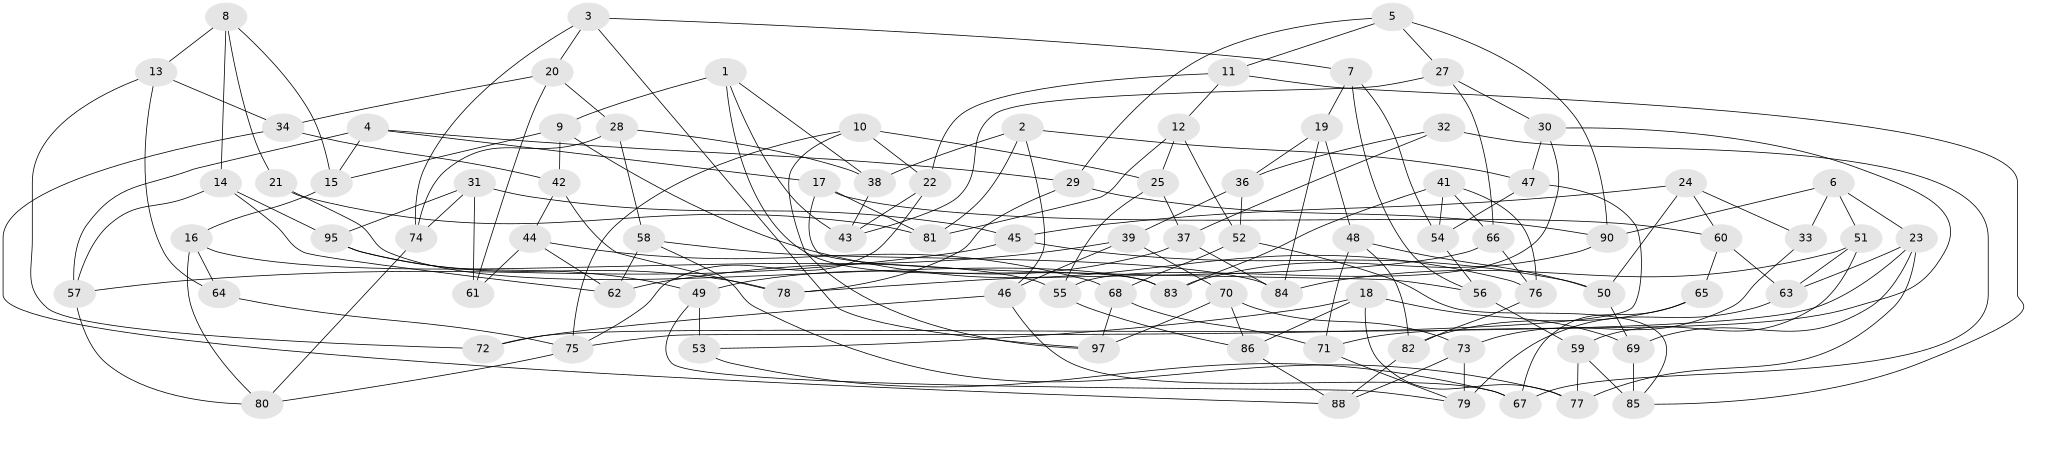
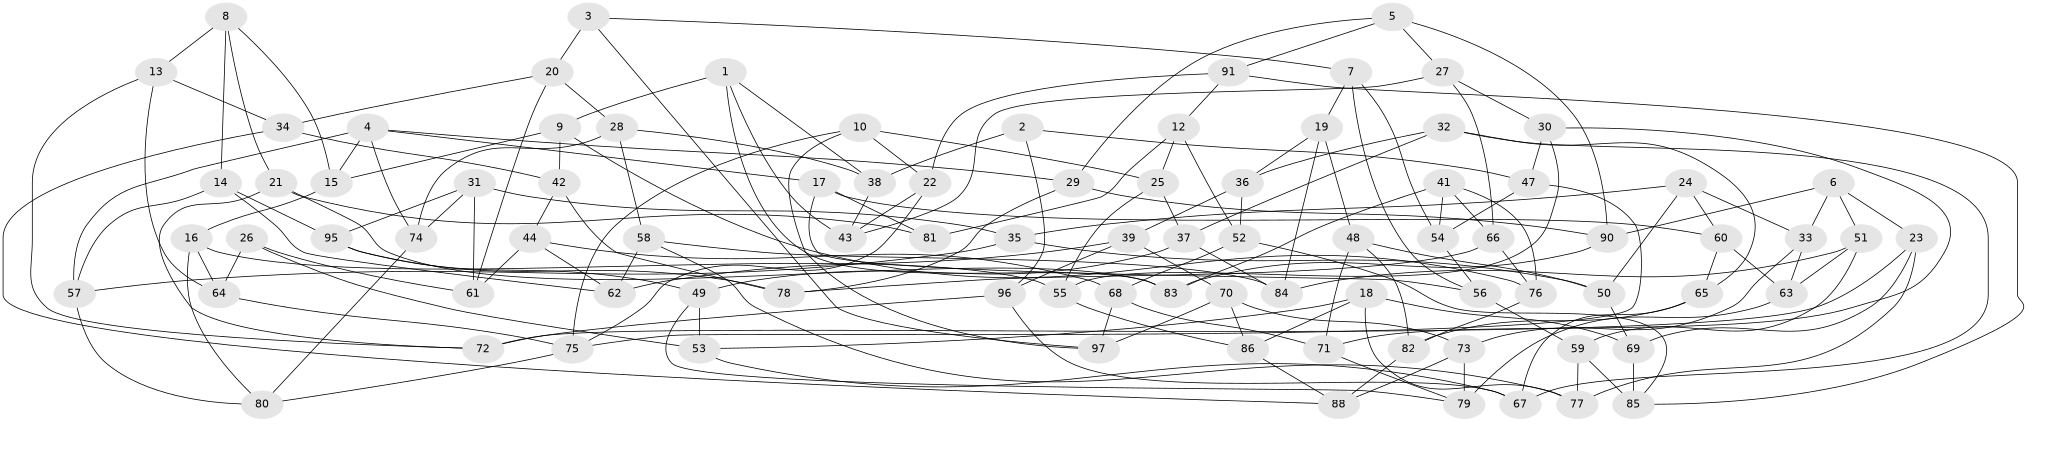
node "11": label "11" -> "91"
edge "3" -- "74": now "4" -- "74"
edge "32" -- "65": added
edge "2" -- "81": removed
node "26": added
node "45": label "45" -> "35"
edge "23" -- "63": now "33" -- "63"
node "46": label "46" -> "96"
edge "21" -- "72": added
